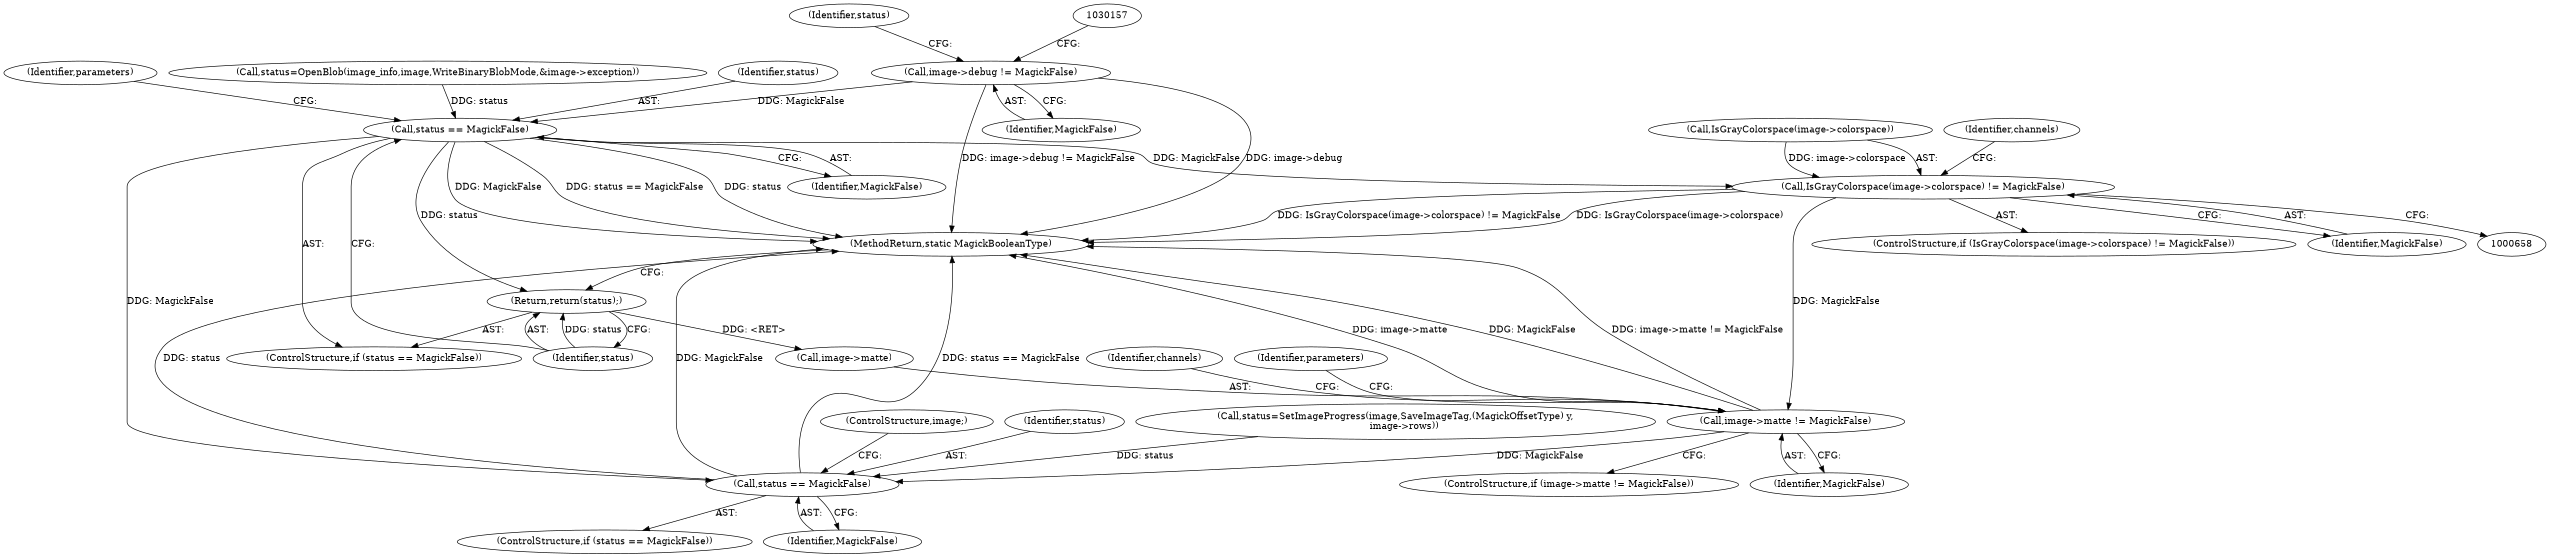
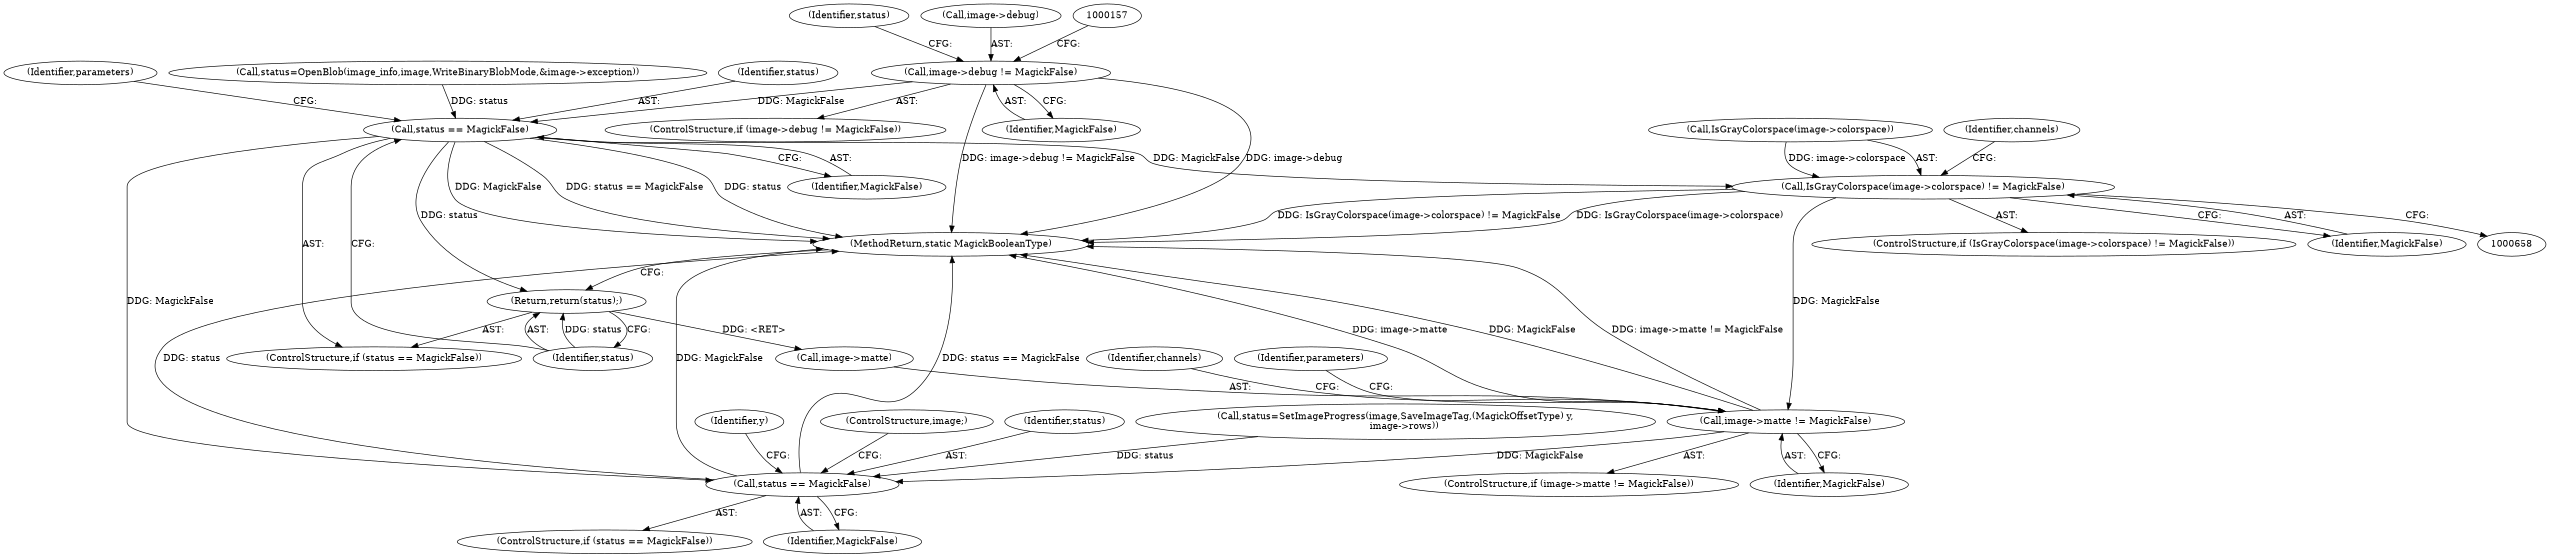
node "(Call,image->debug)": added
node "1030157": label "1030157" -> "1000157"
node "(ControlStructure,if (image->debug != MagickFalse))": added
node "(Identifier,y)": added
edge "(Call,image->matte != MagickFalse)" -> "(ControlStructure,if (image->matte != MagickFalse))": label "CFG: " -> "AST: "
